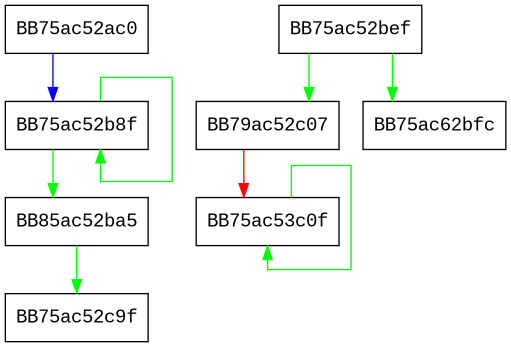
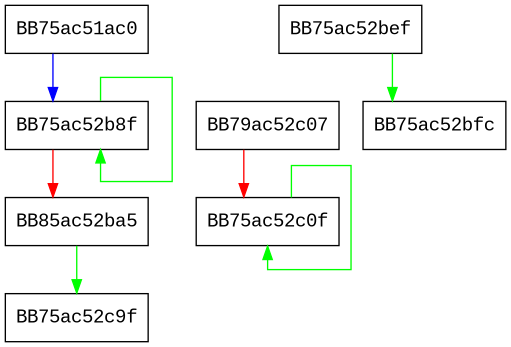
node "BB75ac52ac0": label "BB75ac52ac0" -> "BB75ac51ac0"
edge "BB75ac52bef" -> "BB79ac52c07": removed
node "BB75ac62bfc": label "BB75ac62bfc" -> "BB75ac52bfc"
edge "BB75ac52b8f" -> "BB85ac52ba5": color green -> red
node "BB75ac53c0f": label "BB75ac53c0f" -> "BB75ac52c0f"
